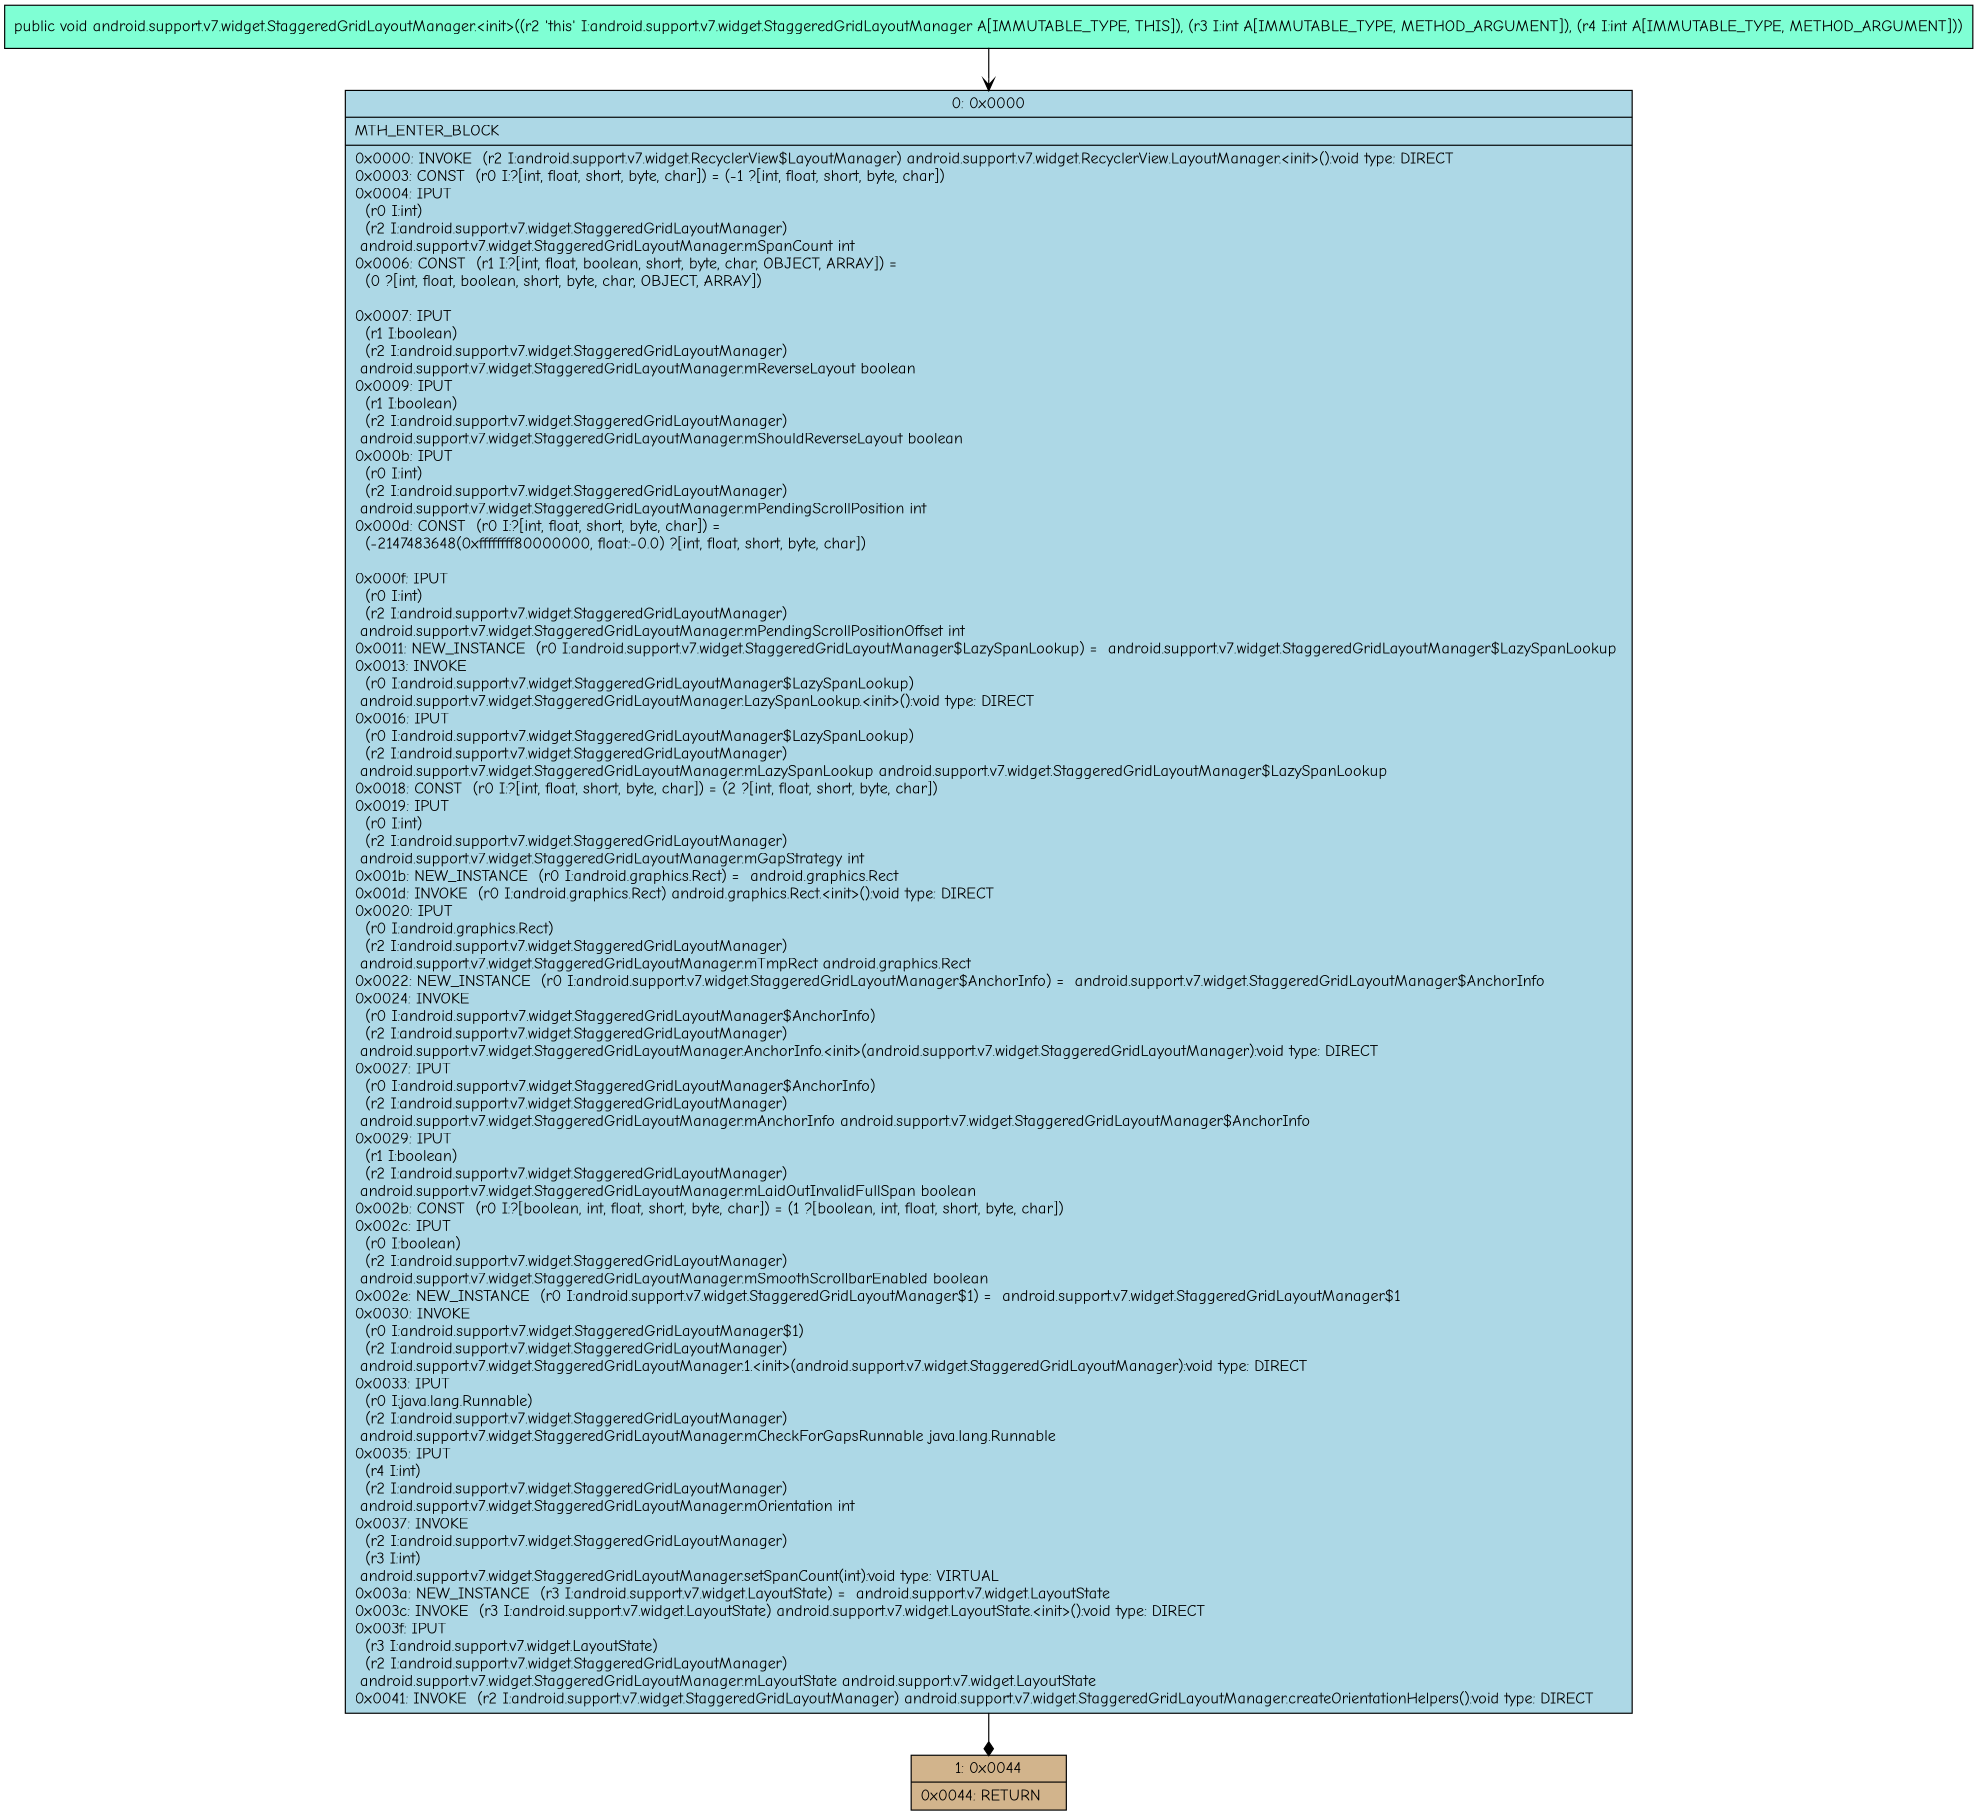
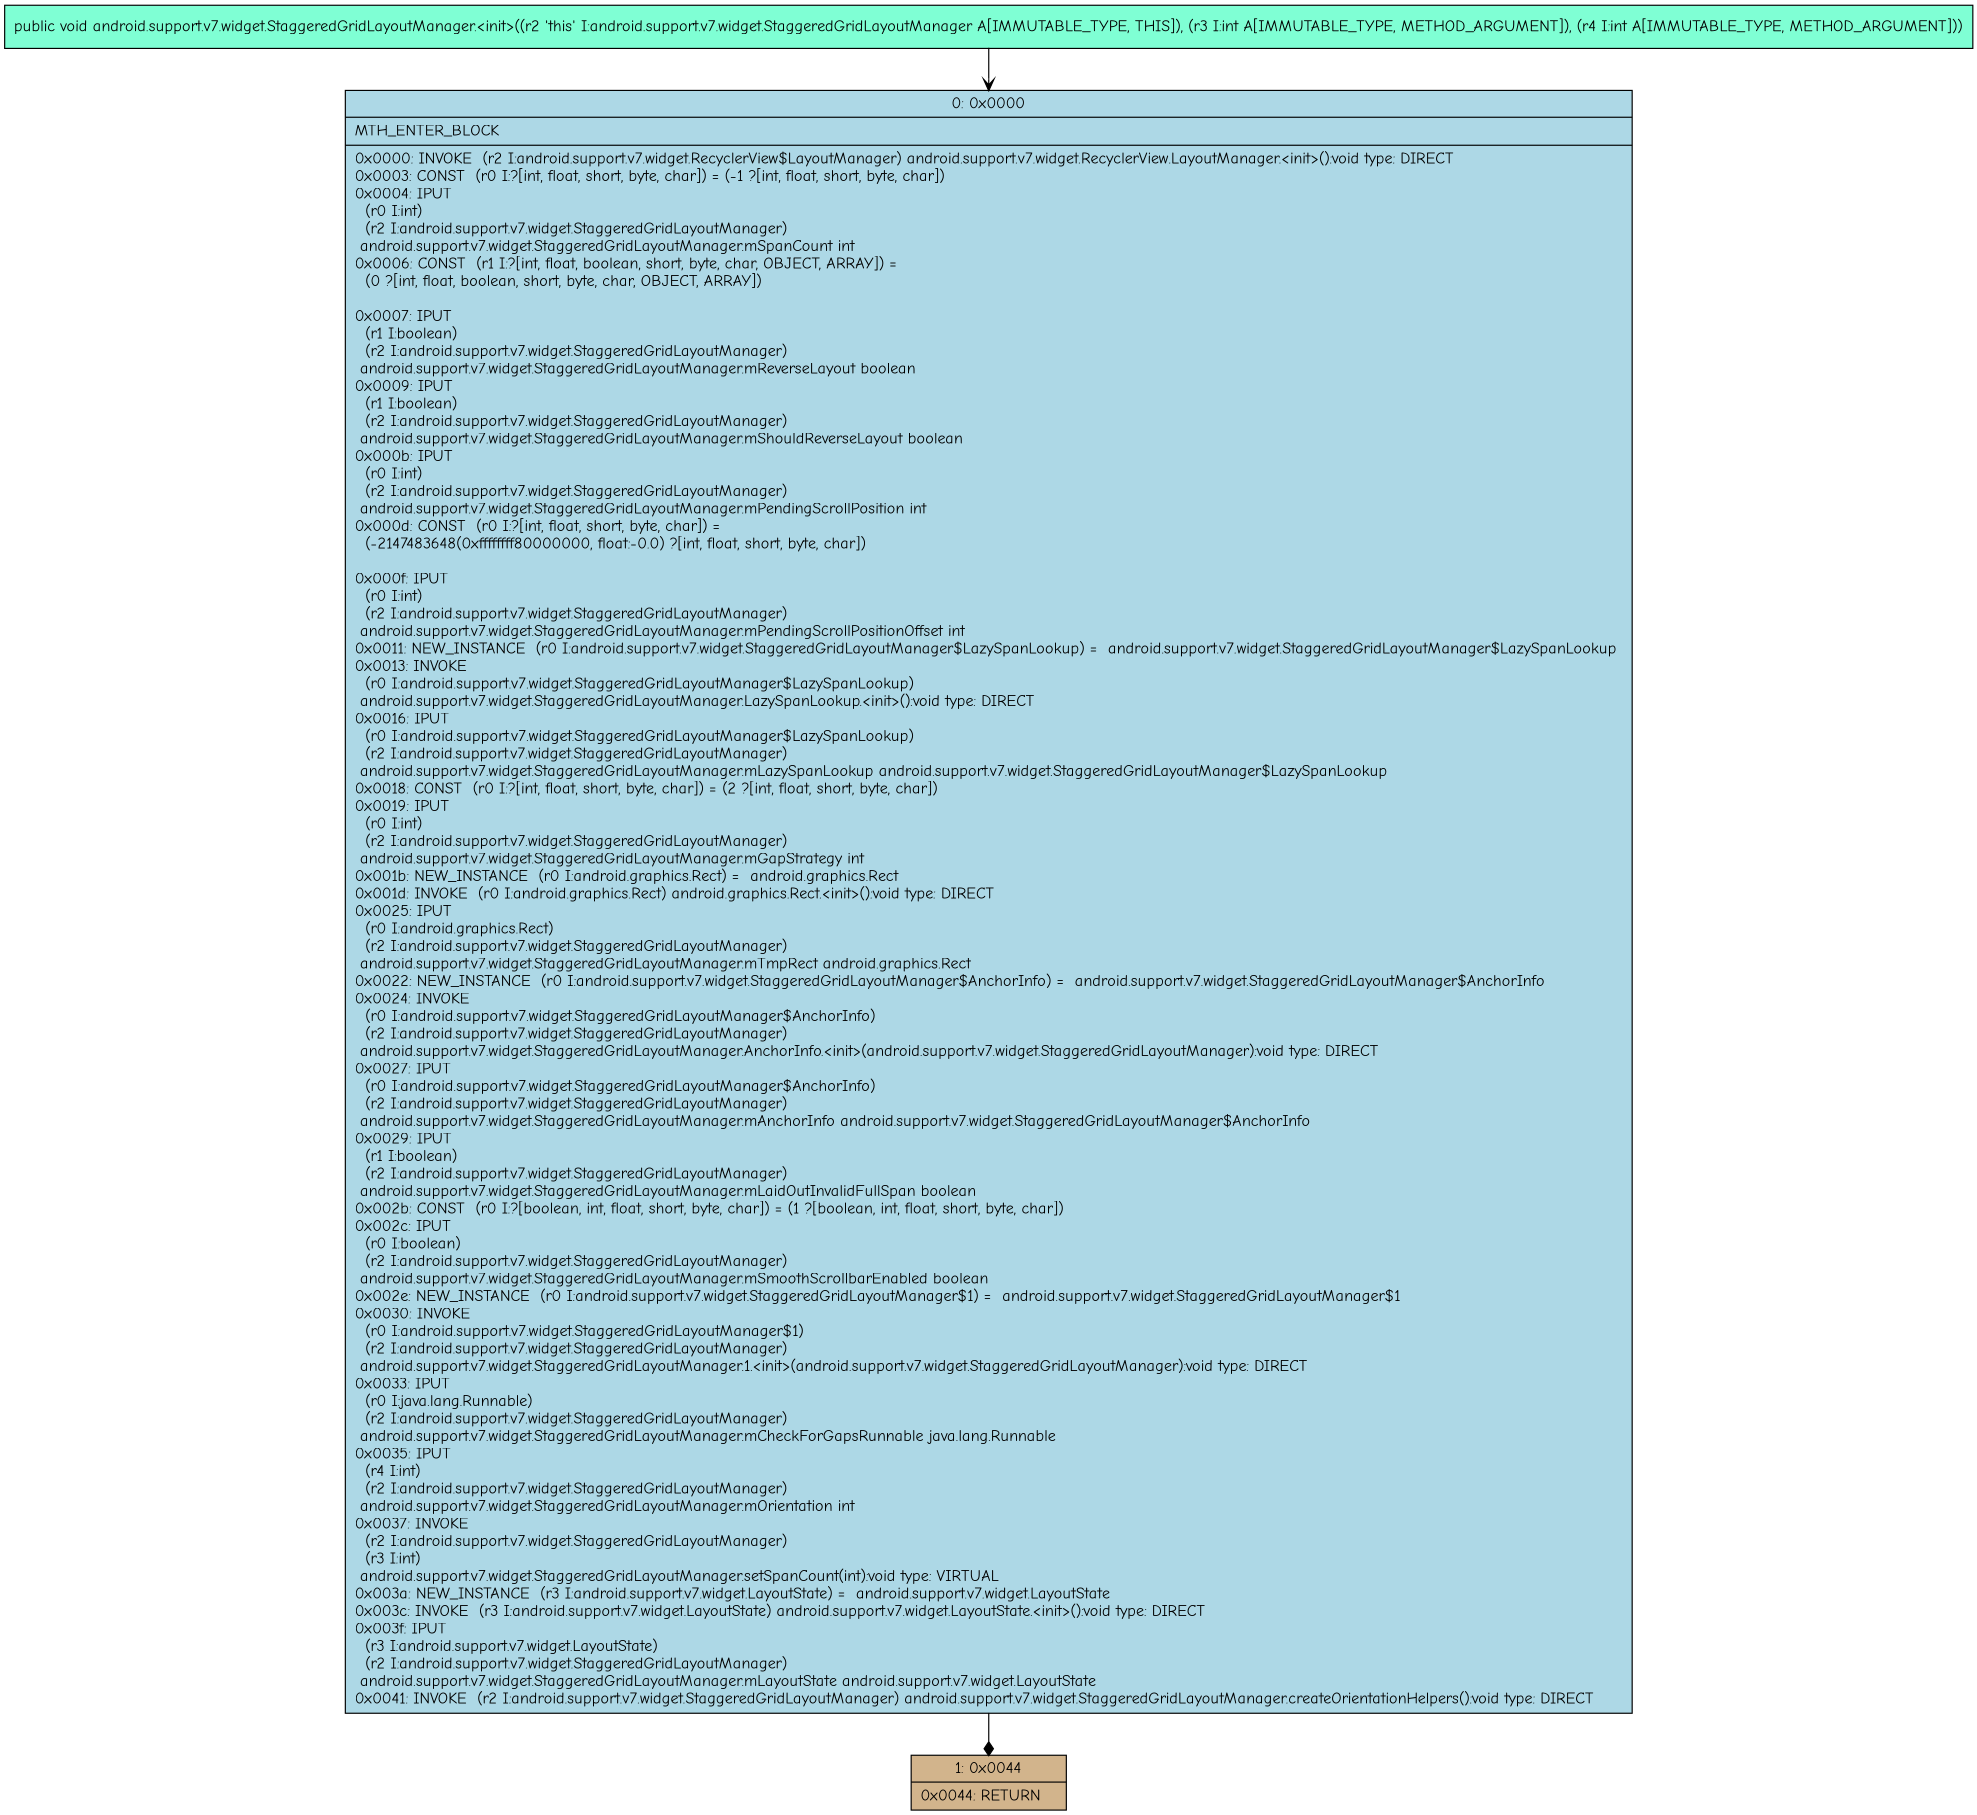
node "0: 0x0000": text "0x0020: IPUT" -> "0x0025: IPUT"
